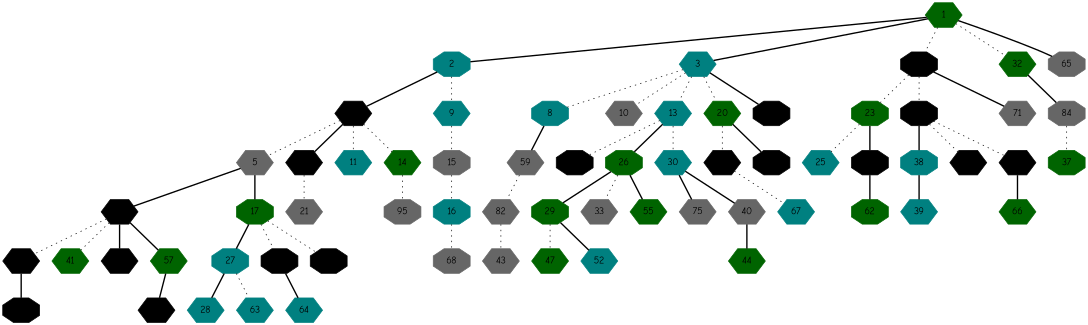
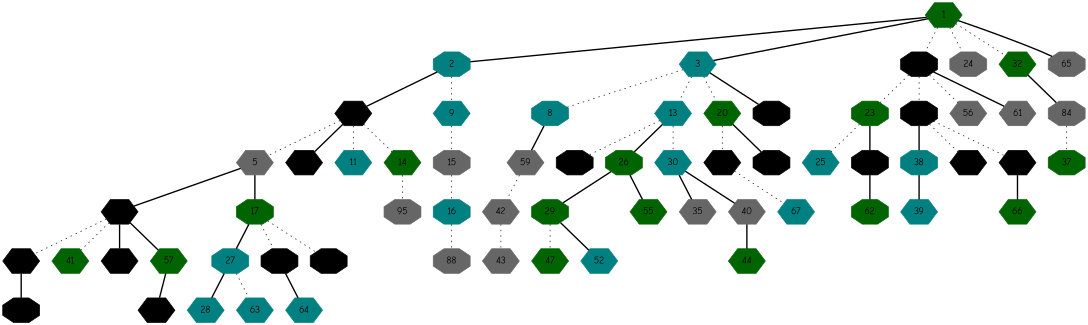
node "24": added
node "10": removed
node "56": added
node "71": label "71" -> "61"
node "21": removed
node "82": label "82" -> "42"
node "33": removed
node "75": label "75" -> "35"
node "68": label "68" -> "88"
